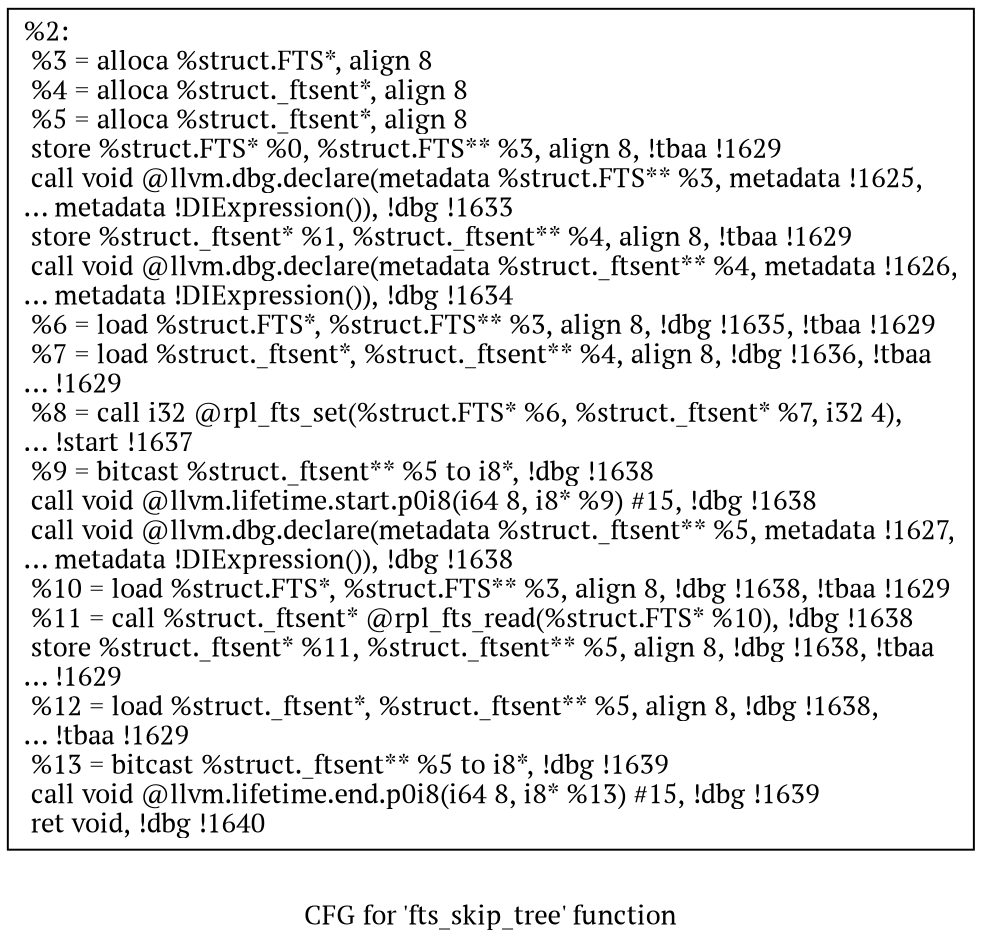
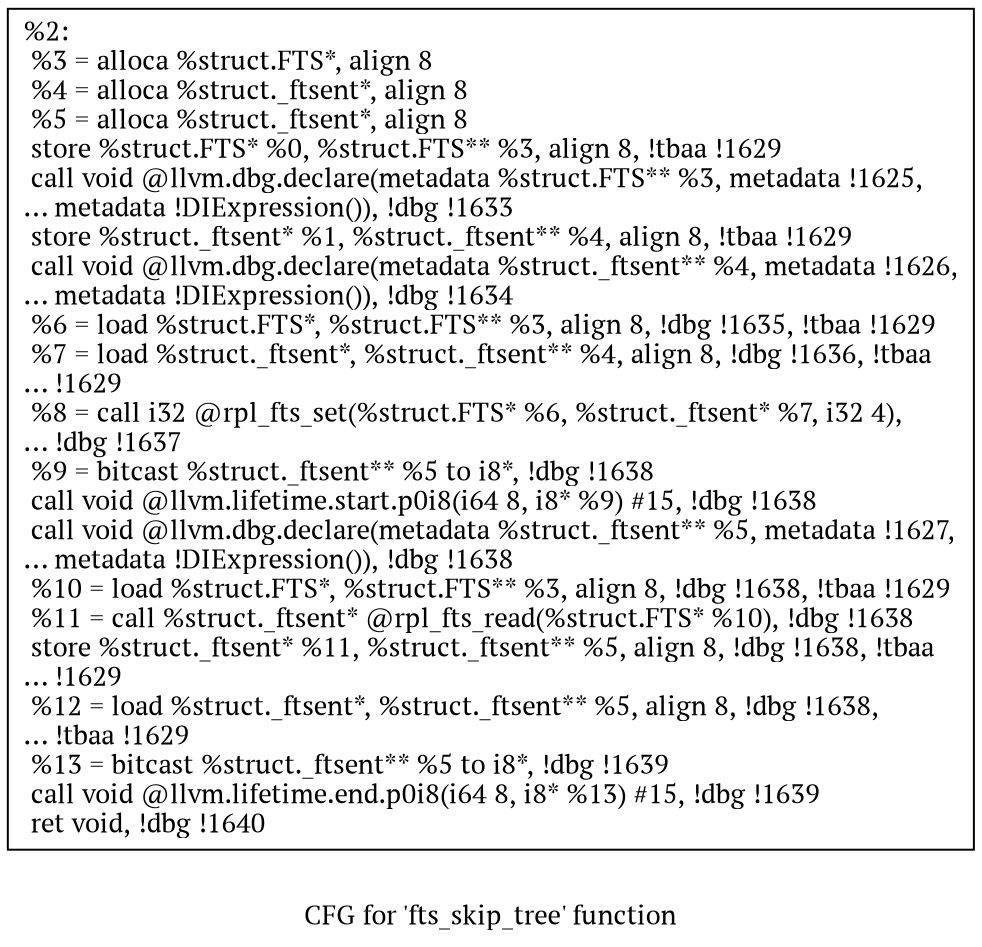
node "%2:": text "... !start !1637" -> "... !dbg !1637"
